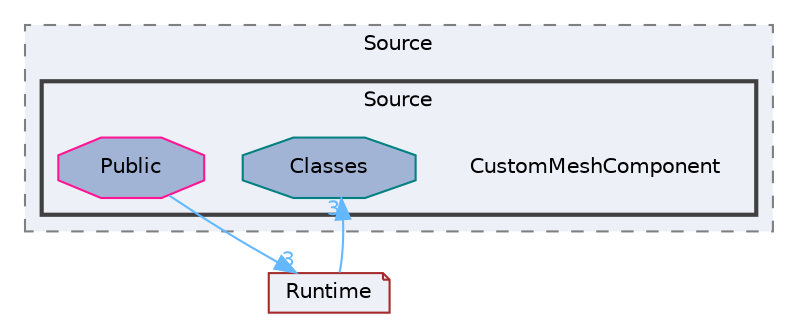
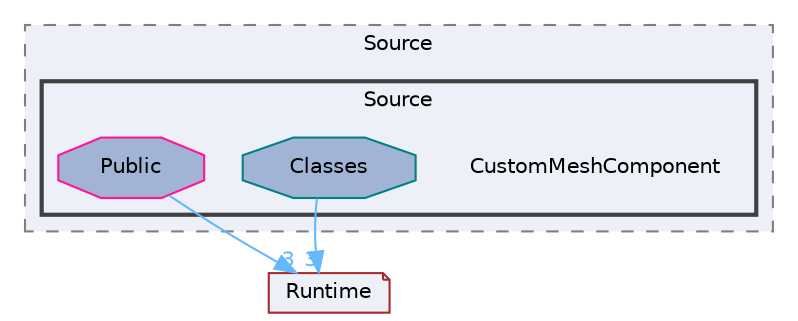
edge "Runtime" -> "Classes": reversed
